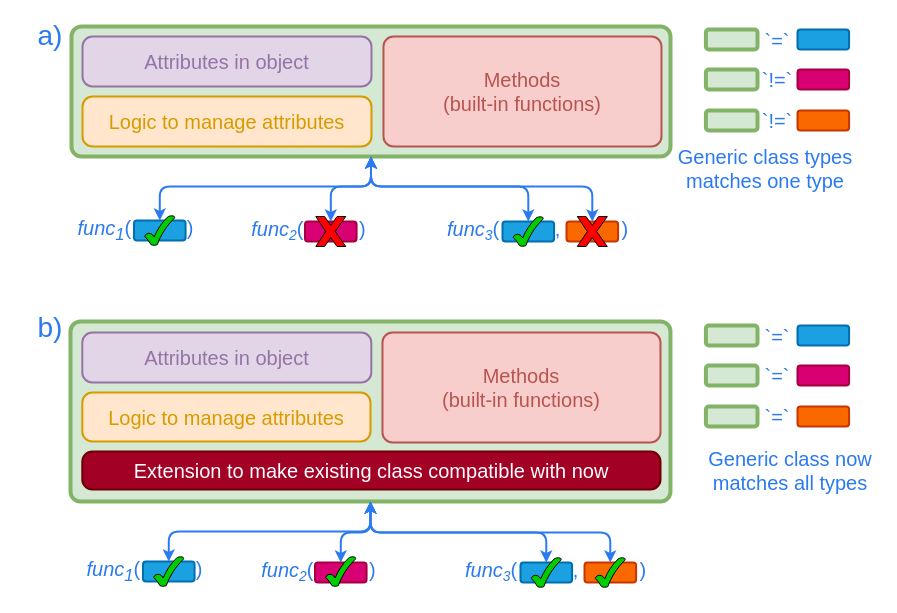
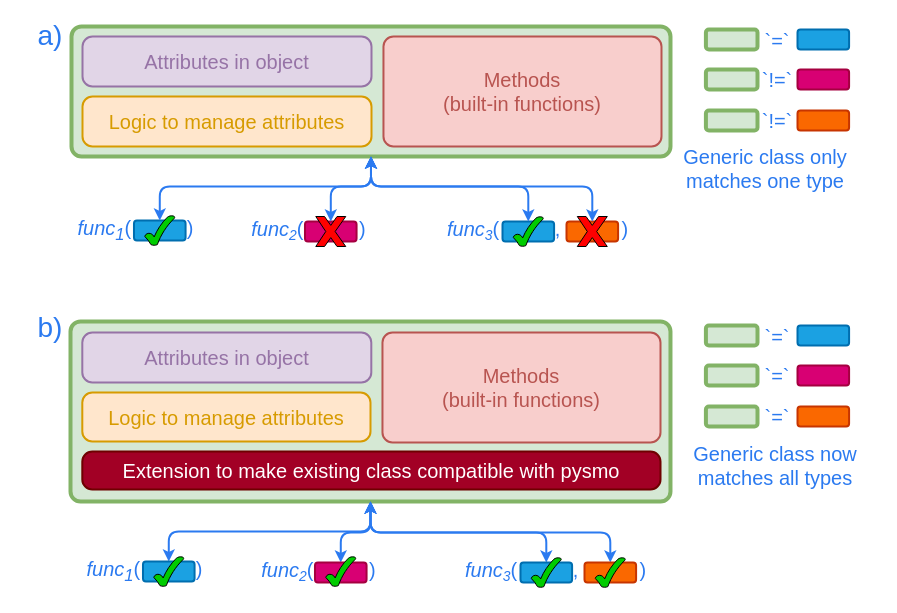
node "Generic class types matches one type": label "Generic class types matches one type" -> "Generic class only matches one type"
node "Extension to make existing class compatible with now": label "Extension to make existing class compatible with now" -> "Extension to make existing class compatible with pysmo"
node "Generic class now matches all types": moved (790, 471) -> (775, 466)
